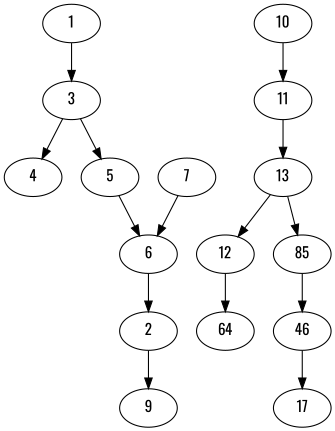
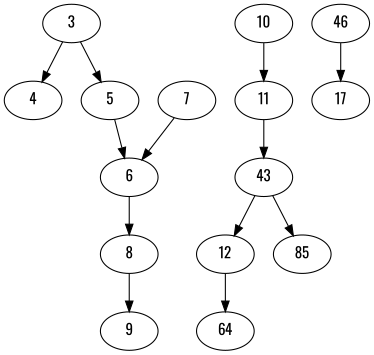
node "1": removed
node "13": label "13" -> "43"
edge "85" -> "46": removed
node "2": label "2" -> "8"
